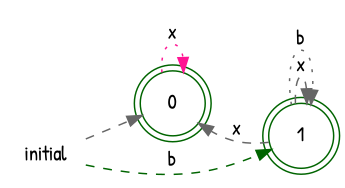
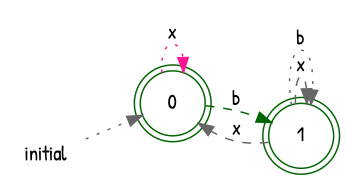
edge "initial" -> "0": style dashed -> dotted
edge "initial" -> "1": now "0" -> "1"
